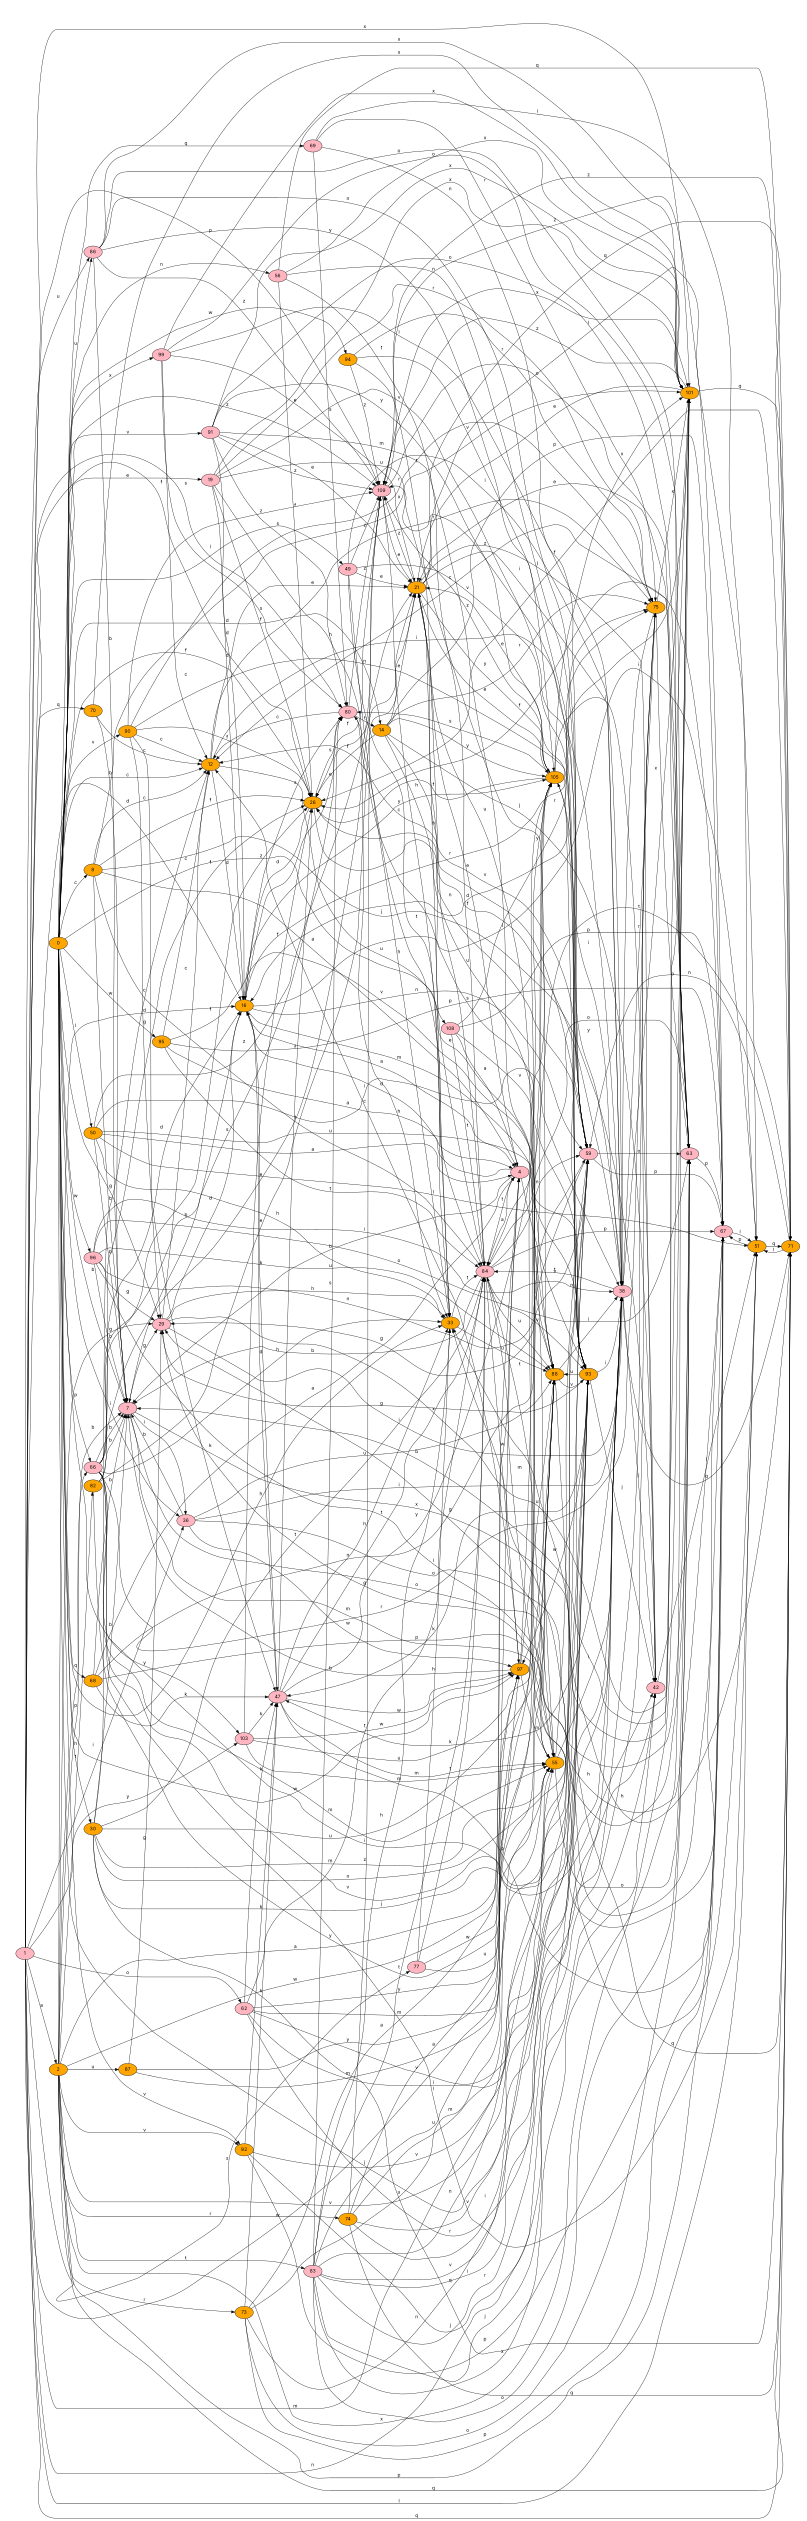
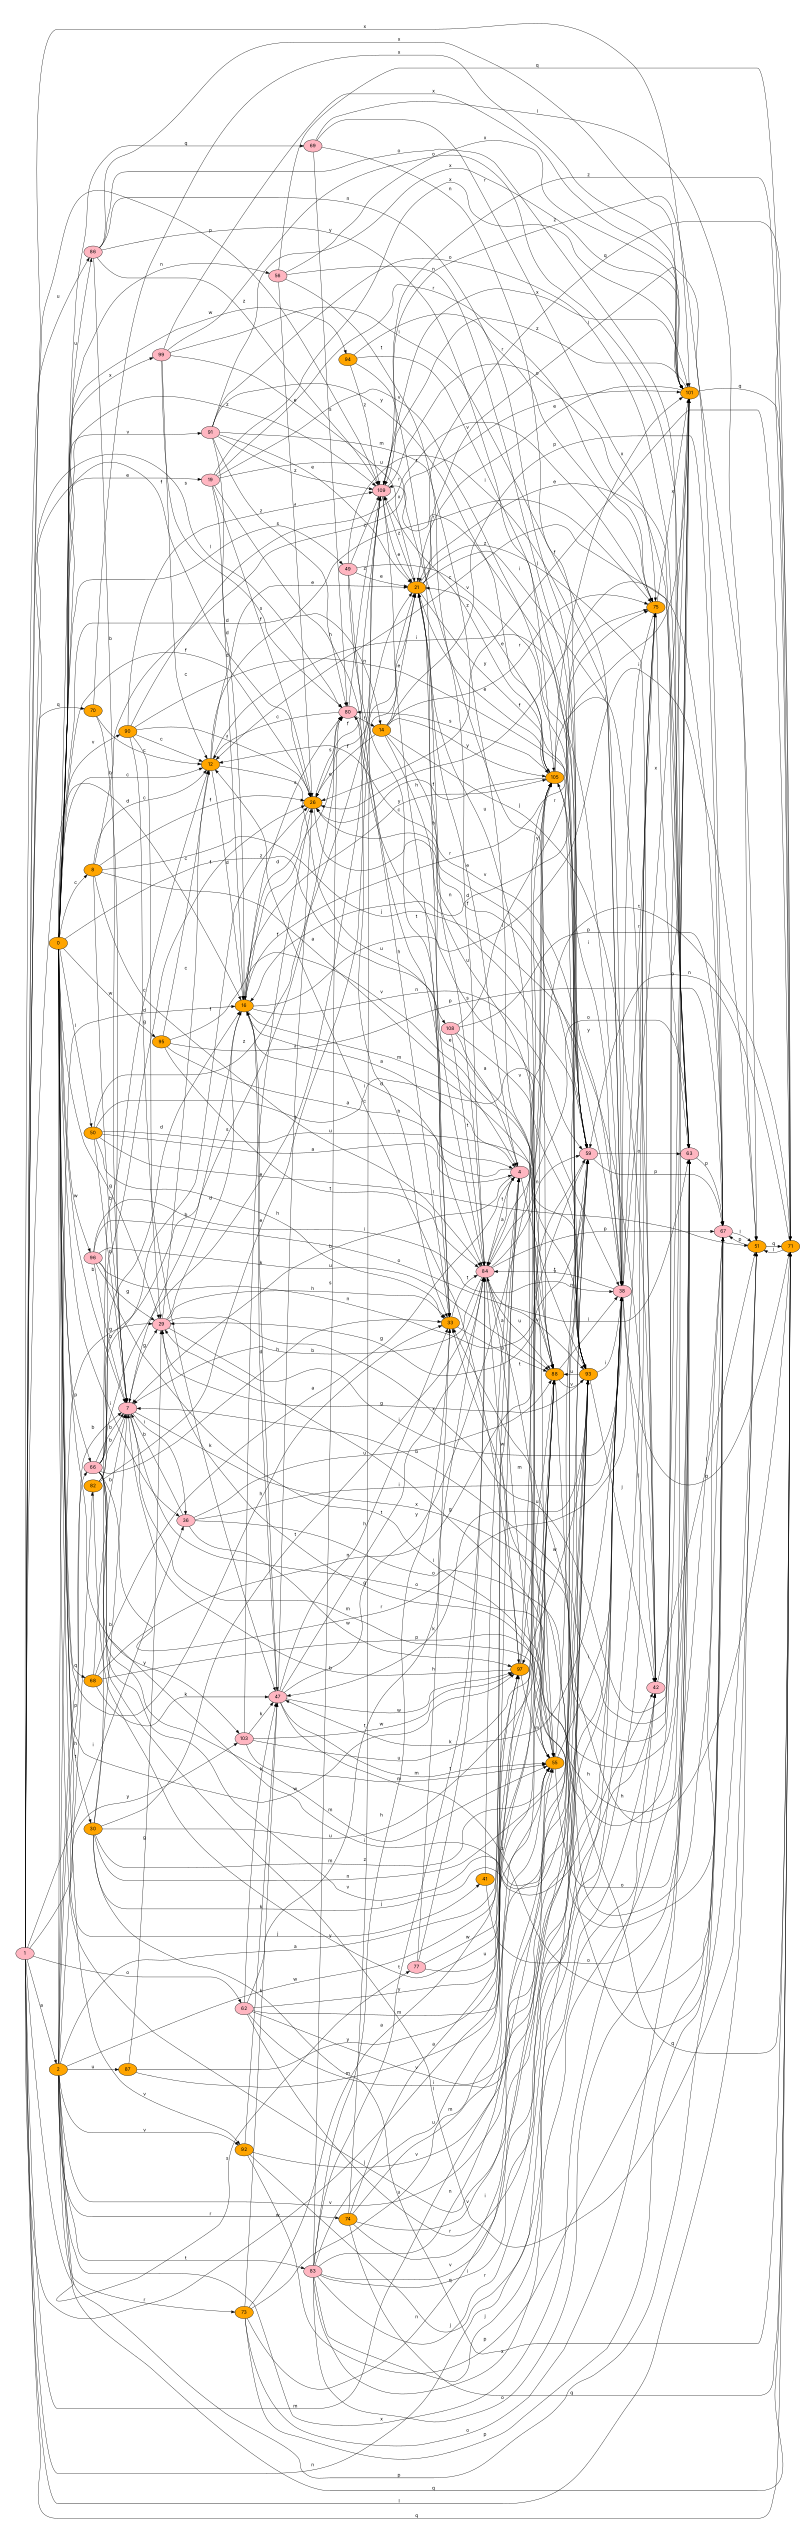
edge "47" -> "67": label "p" -> "z"
node "41": added
